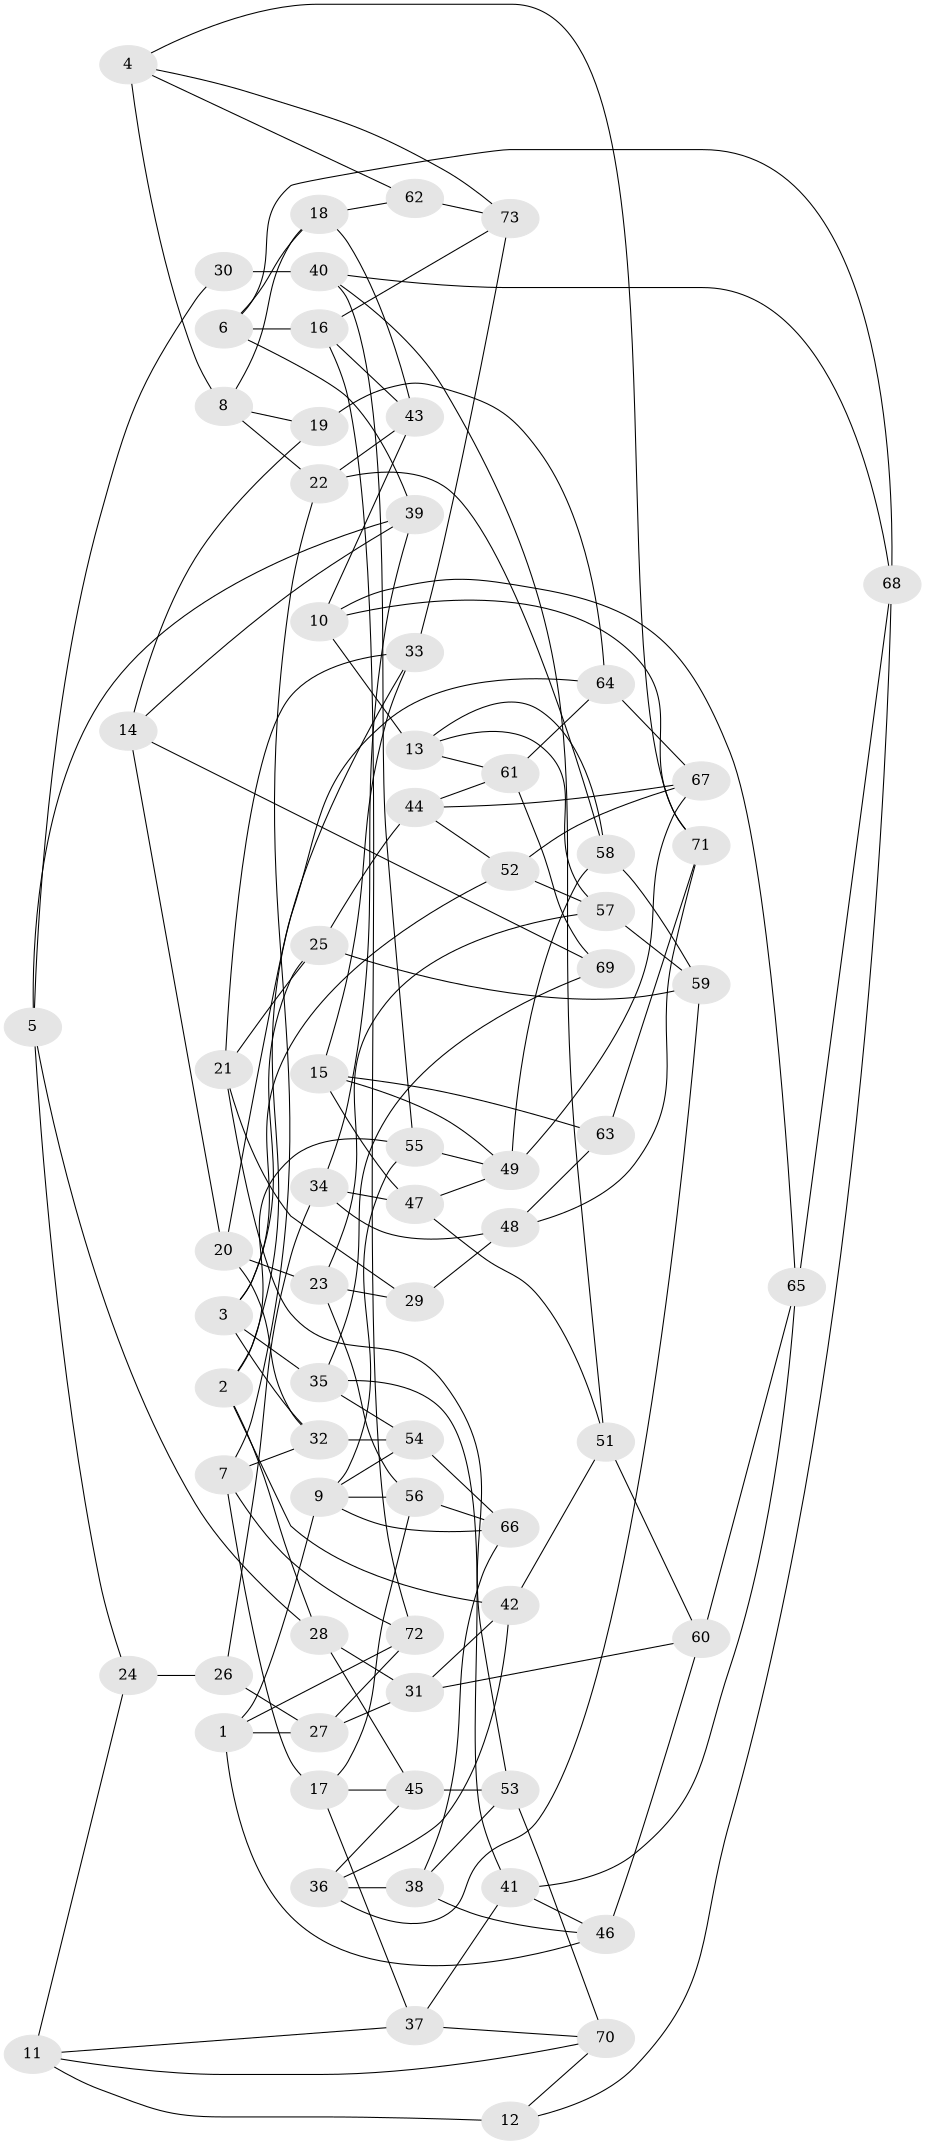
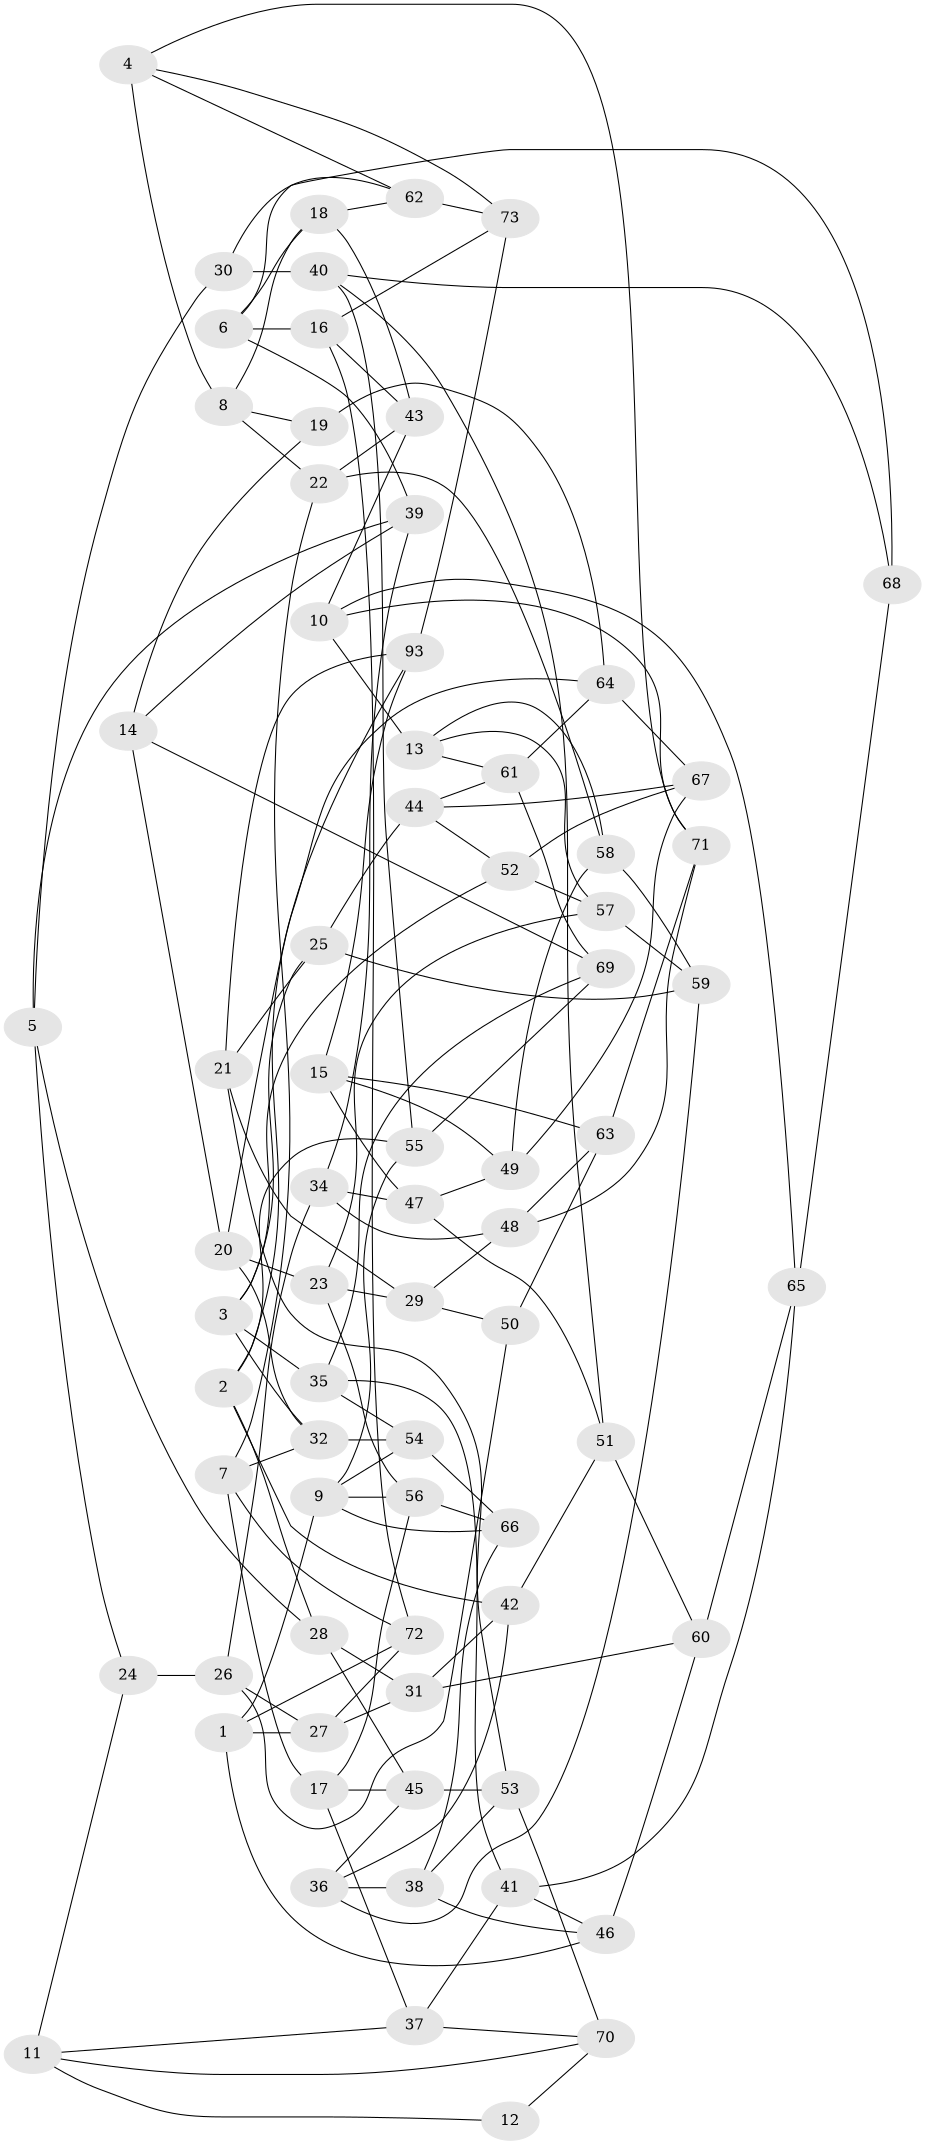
edge "62" -- "30": added
node "33": label "33" -> "93"
edge "55" -- "49": now "55" -- "69"
node "50": added
edge "68" -- "12": removed
